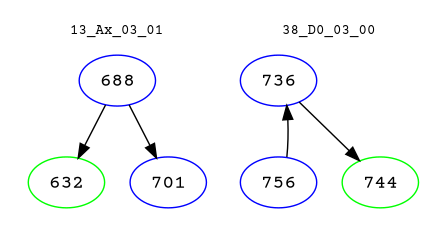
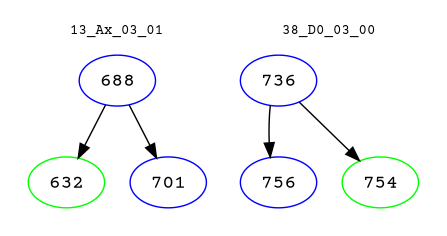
edge "756" -> "736": reversed
node "744": label "744" -> "754"
